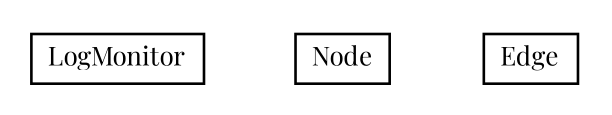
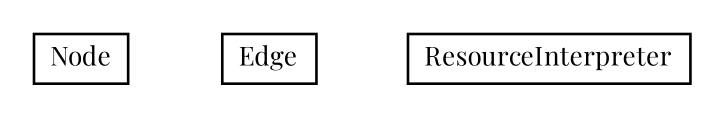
node "LogMonitor": removed
node "ResourceInterpreter": added
